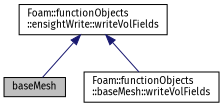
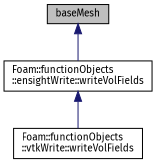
edge "baseMesh" -> "Foam::functionObjects ::ensightWrite::writeVolFields": reversed
node "Foam::functionObjects ::baseMesh::writeVolFields": label "Foam::functionObjects ::baseMesh::writeVolFields" -> "Foam::functionObjects ::vtkWrite::writeVolFields"
